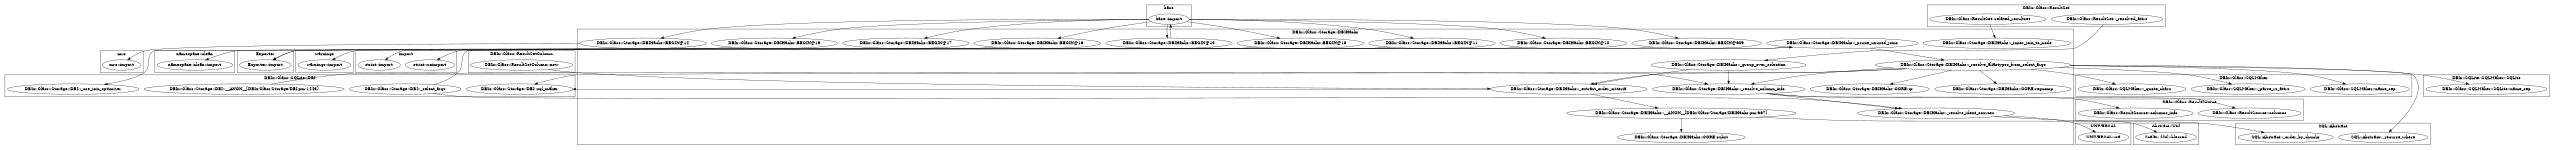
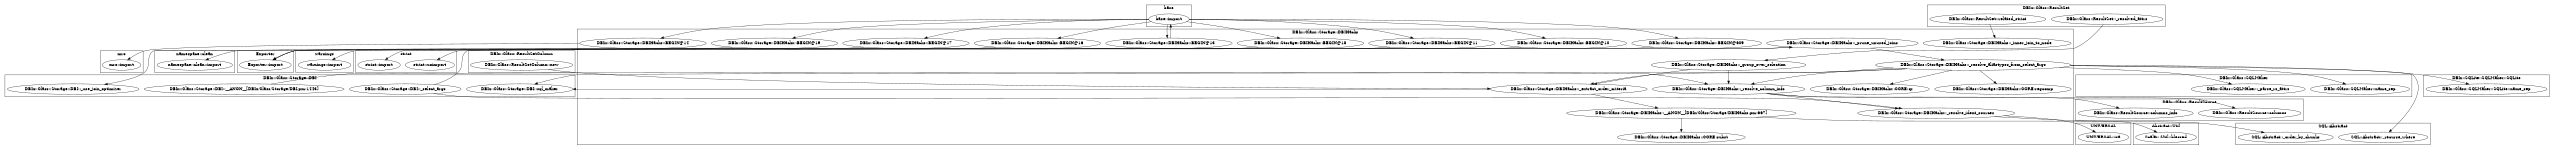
node "DBIx::Class::ResultSet::related_resultset": label "DBIx::Class::ResultSet::related_resultset" -> "DBIx::Class::ResultSet::related_strict"
edge "DBIx::Class::Storage::DBIHacks::BEGIN@17" -> "Exporter::import": added
cluster "import": label "import" -> "strict"
cluster "DBIx::Class::SQLite::DBI": label "DBIx::Class::SQLite::DBI" -> "DBIx::Class::Storage::DBI"
node "DBIx::Class::SQLMaker::_quote_chars": removed
